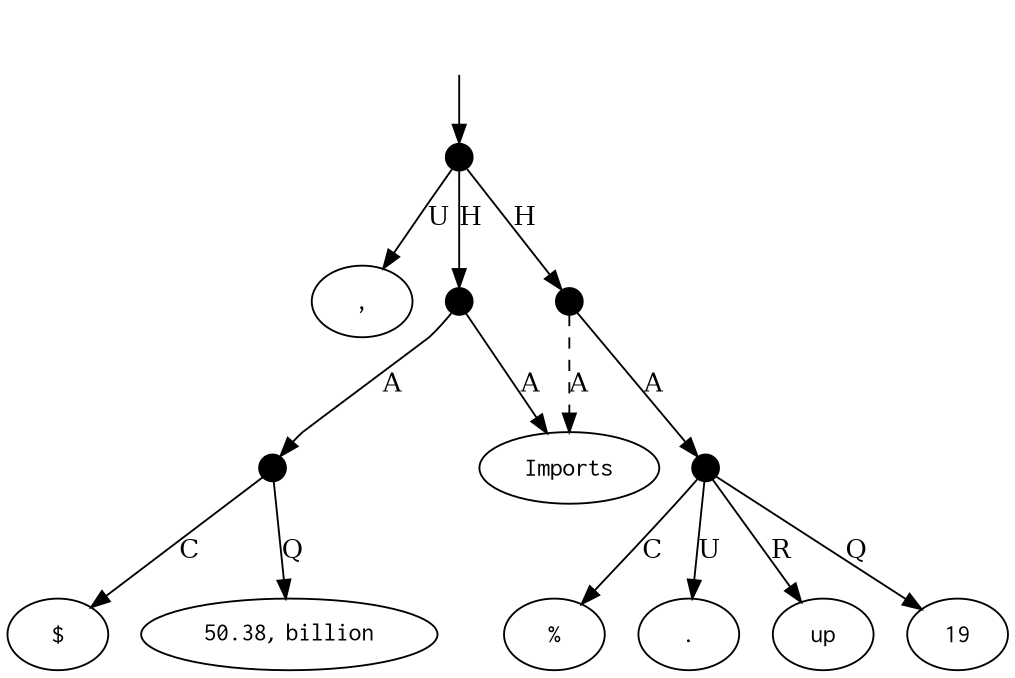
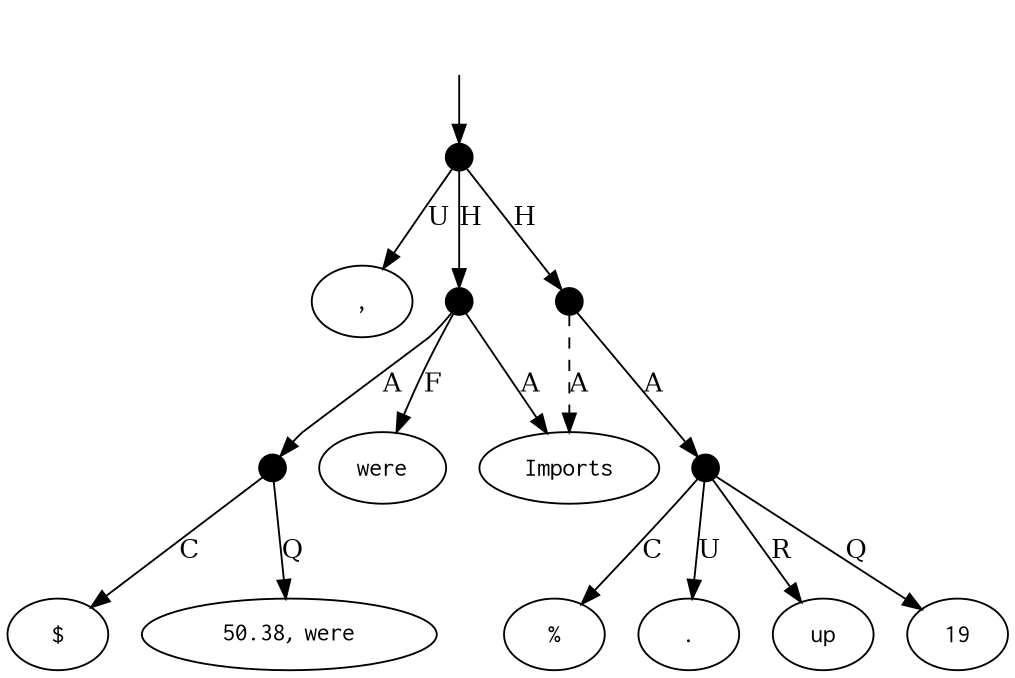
node "were": added
node "50.38": text "billion" -> "were"
